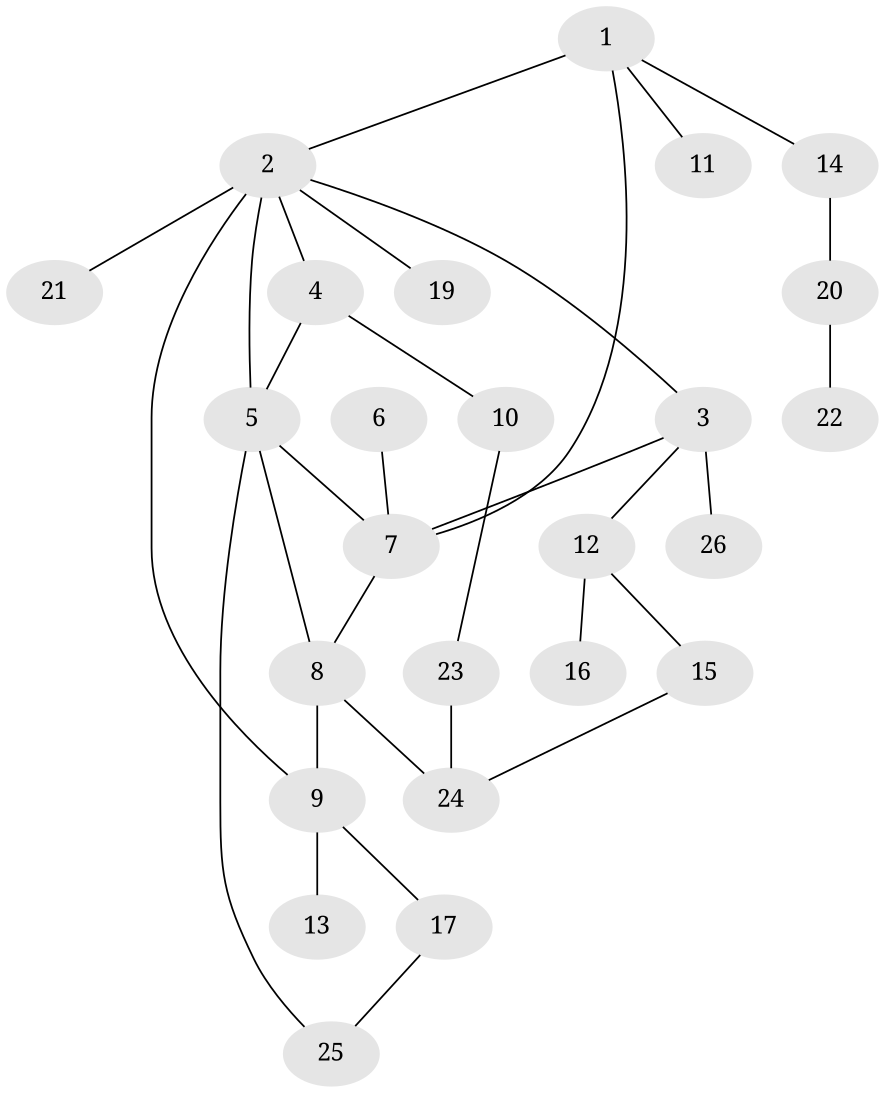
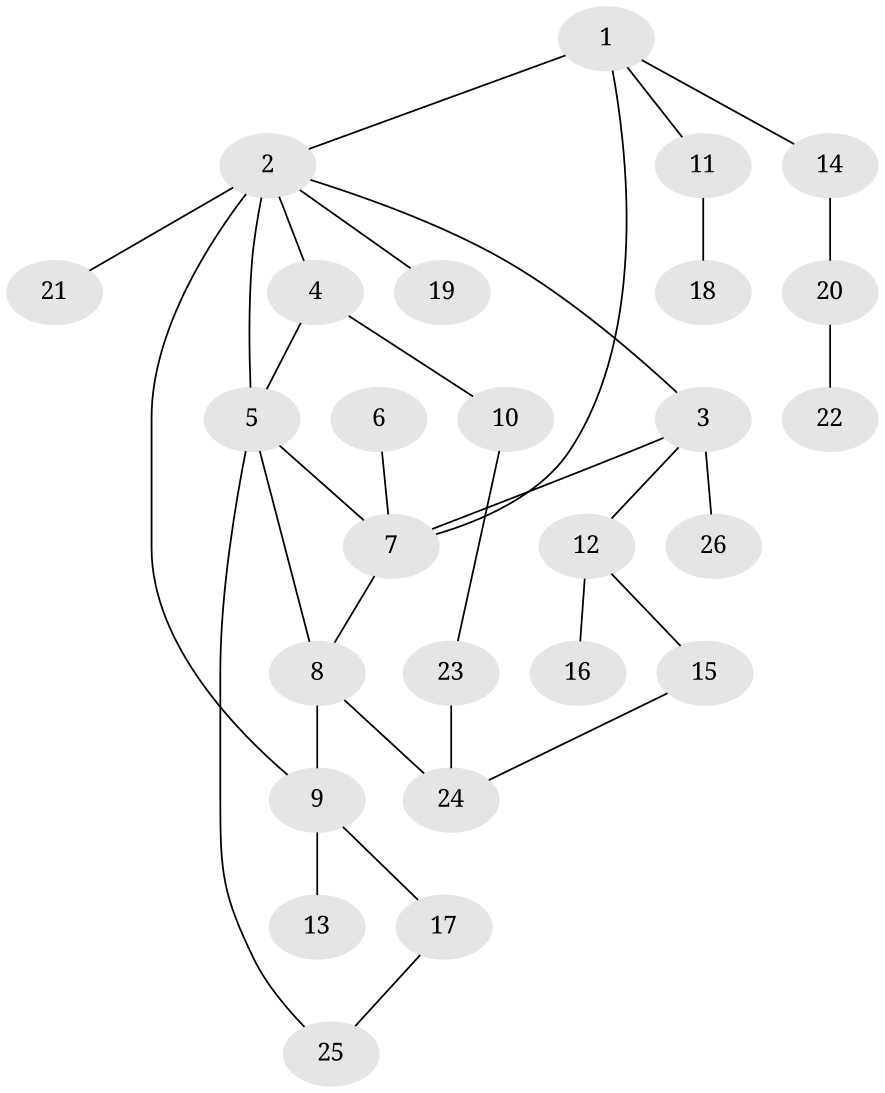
node "18": added
